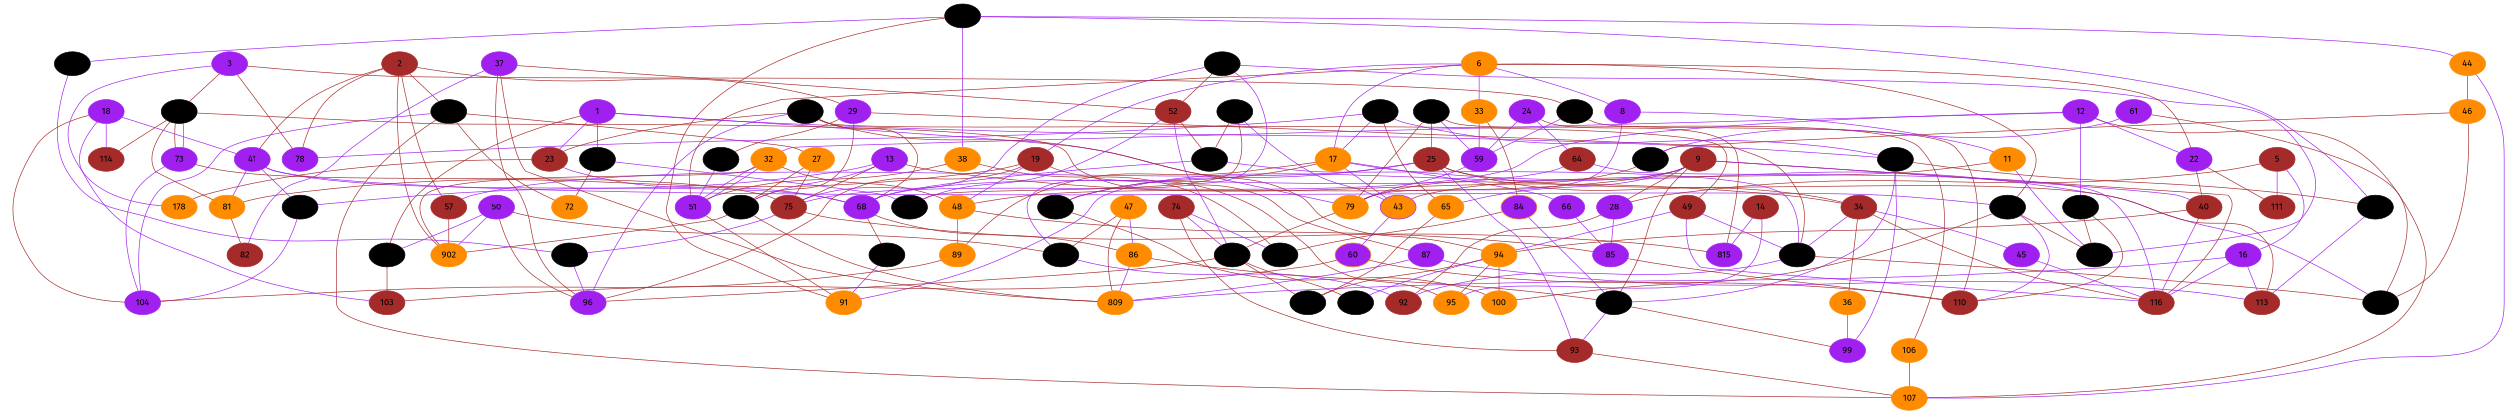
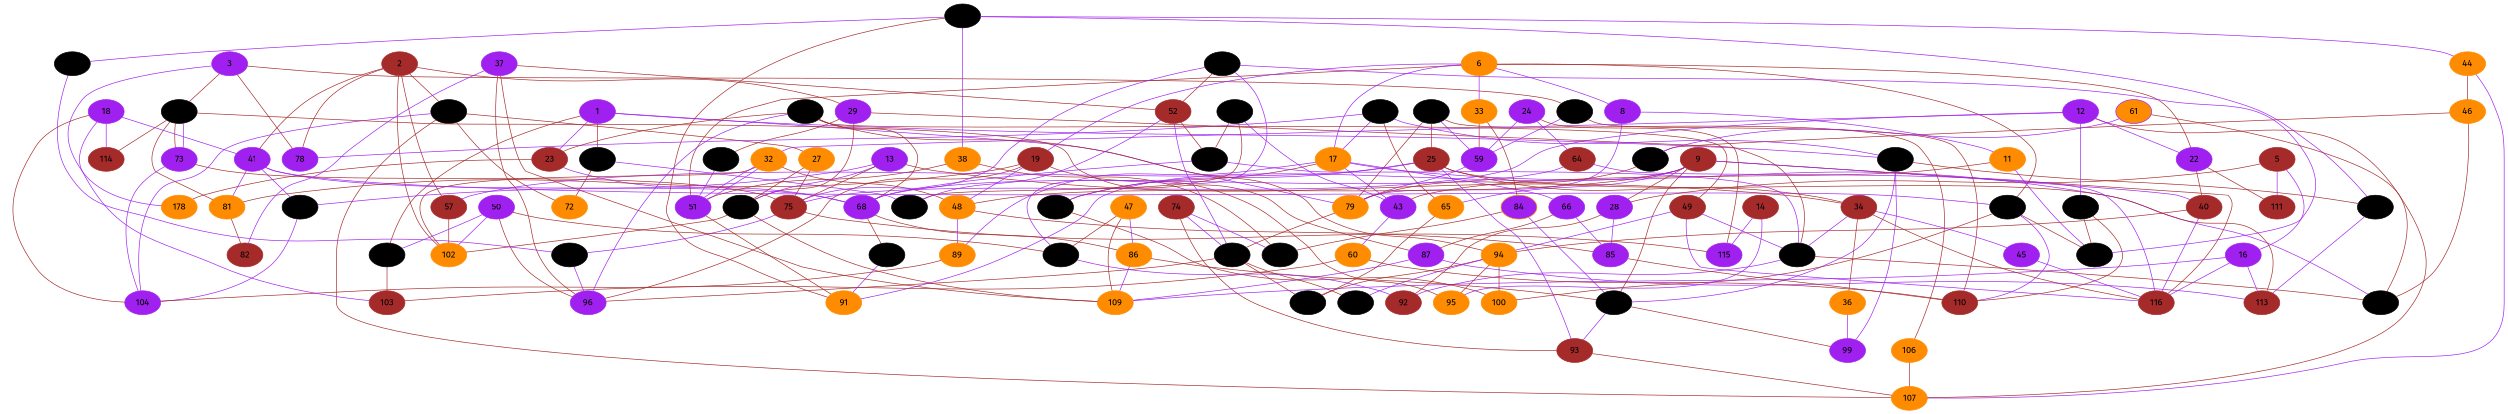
node "61": fillcolor purple -> darkorange
edge "17" -- "89": color brown -> purple
node "43": fillcolor darkorange -> purple
edge "66" -- "87": added
node "902": label "902" -> "102"
node "60": fillcolor purple -> darkorange
node "815": label "815" -> "115"
node "809": label "809" -> "109"
